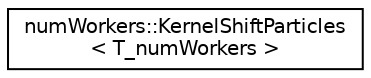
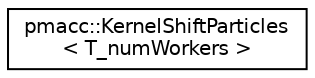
node "numWorkers::KernelShiftParticles < T_numWorkers >": label "numWorkers::KernelShiftParticles < T_numWorkers >" -> "pmacc::KernelShiftParticles < T_numWorkers >"
